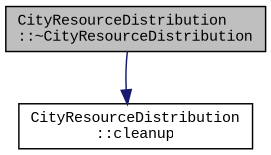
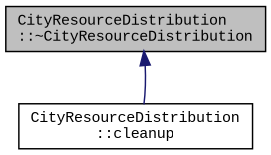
edge "CityResourceDistribution ::~CityResourceDistribution" -> "CityResourceDistribution ::cleanup": reversed
